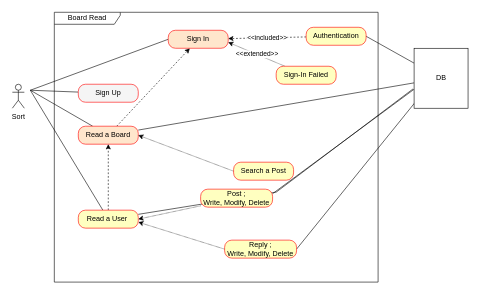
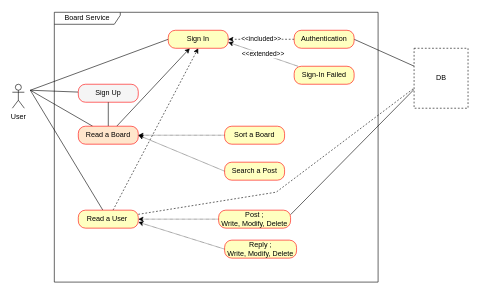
node "Board Read": label "Board Read" -> "Board Service"
node "Authentication": moved (336, 36) -> (324, 39)
node "Sign In": fillcolor #ffe6cc -> #ffffc0
node "Sign-In Failed": moved (306, 75) -> (324, 75)
node "DB": style solid -> dashed
edge "Read a Board" -> "Sign In": style dashed -> solid
edge "DB" -- "Read a Board": now "Sign Up" -- "Read a Board"
node "Sort": label "Sort" -> "User"
edge "Sort a Board" -> "Read a Board": added
node "Sort a Board": added
edge "Read a User" -> "Read a Board": now "Read a User" -> "Sign In"
node "Search a Post": moved (264, 171) -> (255, 171)
edge "DB" -- "Reply ; Write, Modify, Delete": removed
edge "DB" -- "Read a User": style solid -> dashed
node "Post ; Write, Modify, Delete": moved (237, 198) -> (255, 219)
